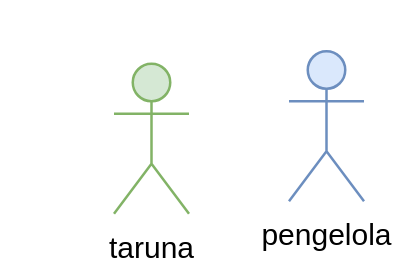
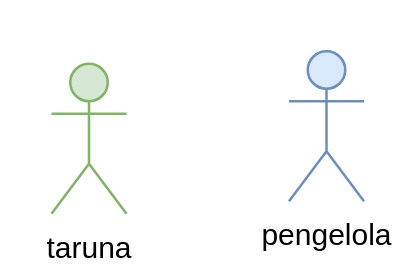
node "taruna": moved (151, 139) -> (89, 139)
